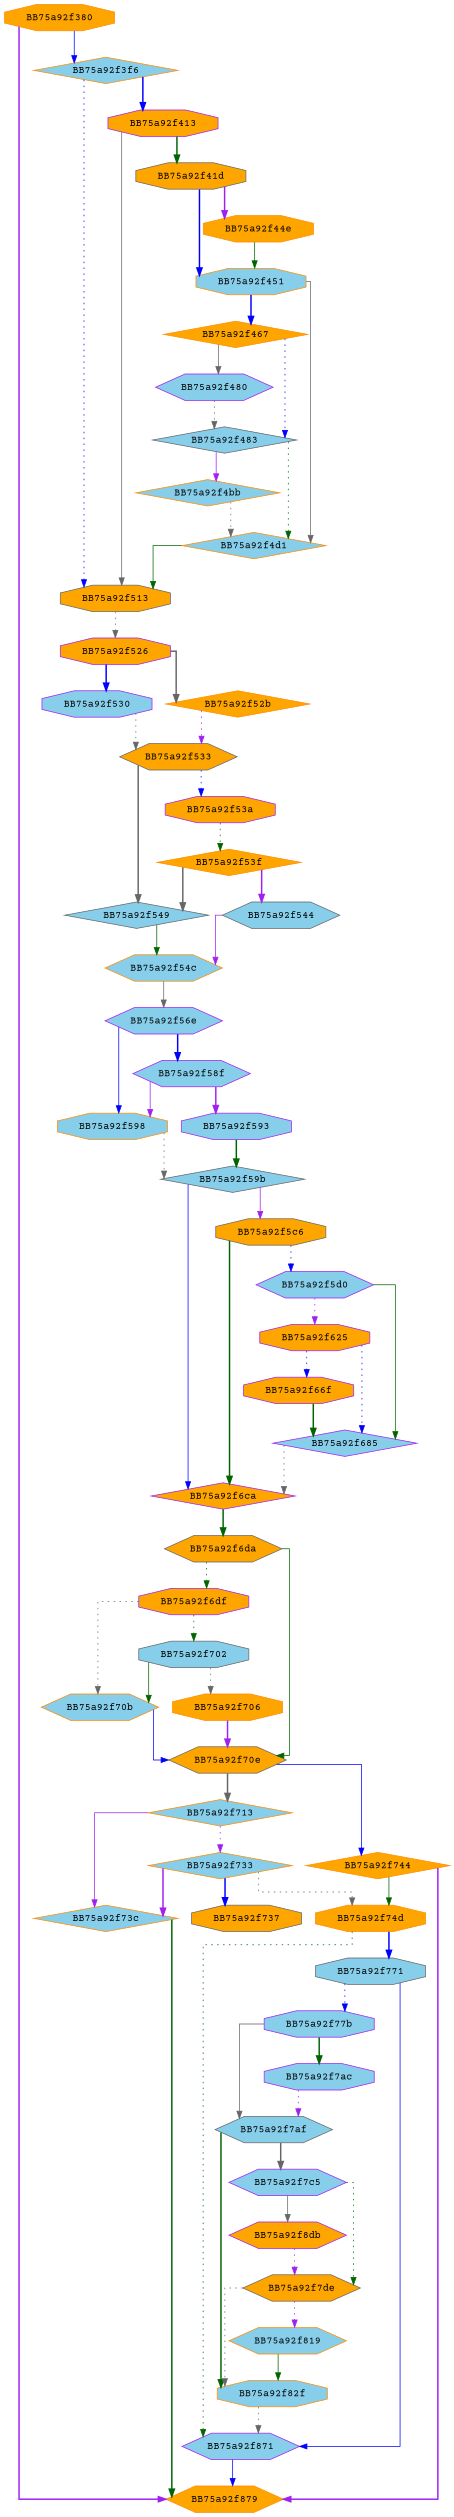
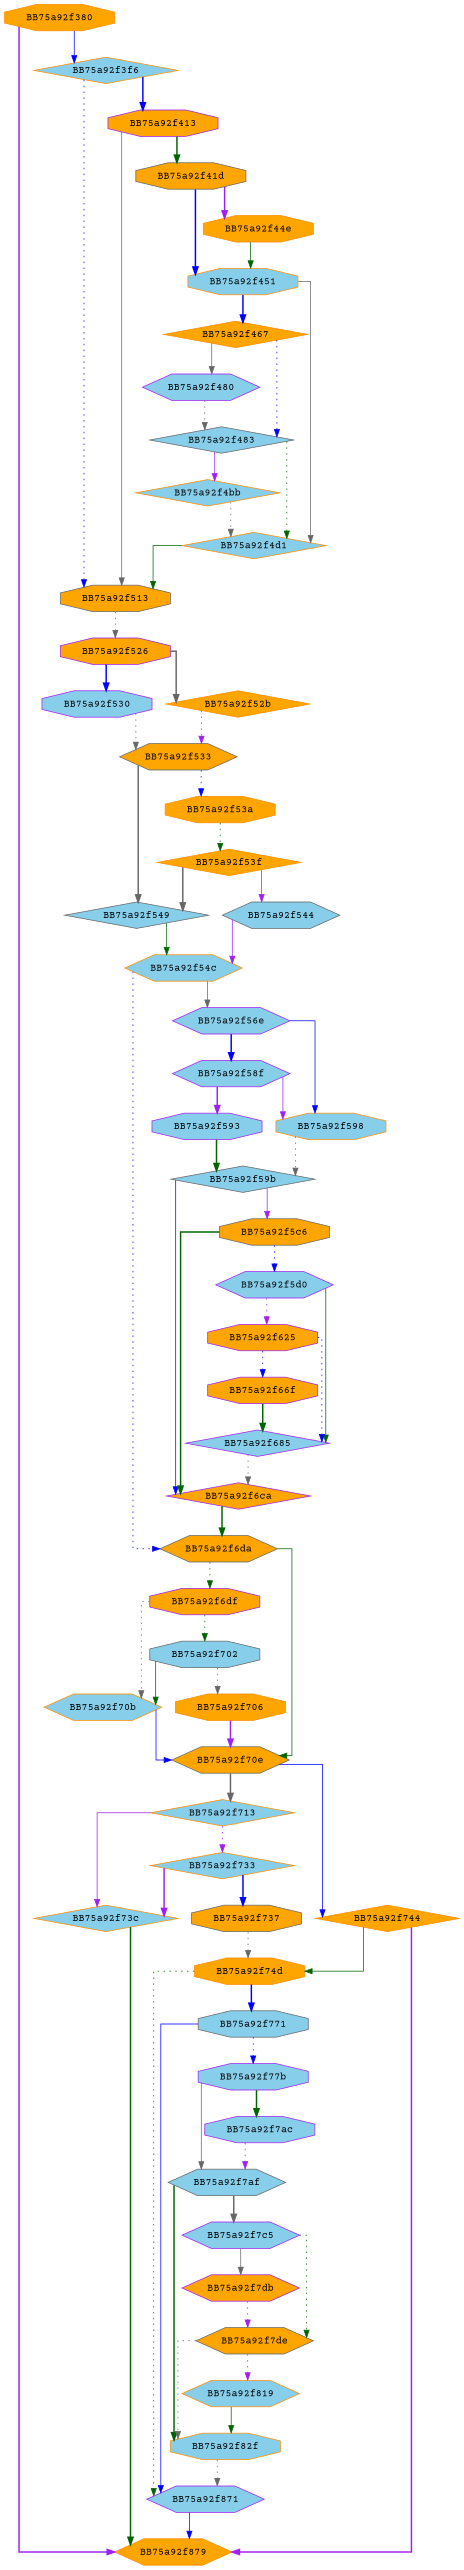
node "BB75a92f53a": color purple -> darkorange
edge "BB75a92f53f" -> "BB75a92f544": style bold -> solid
edge "BB75a92f54c" -> "BB75a92f6da": added
edge "BB75a92f733" -> "BB75a92f74d": now "BB75a92f737" -> "BB75a92f74d"
node "BB75a92f8db": label "BB75a92f8db" -> "BB75a92f7db"
